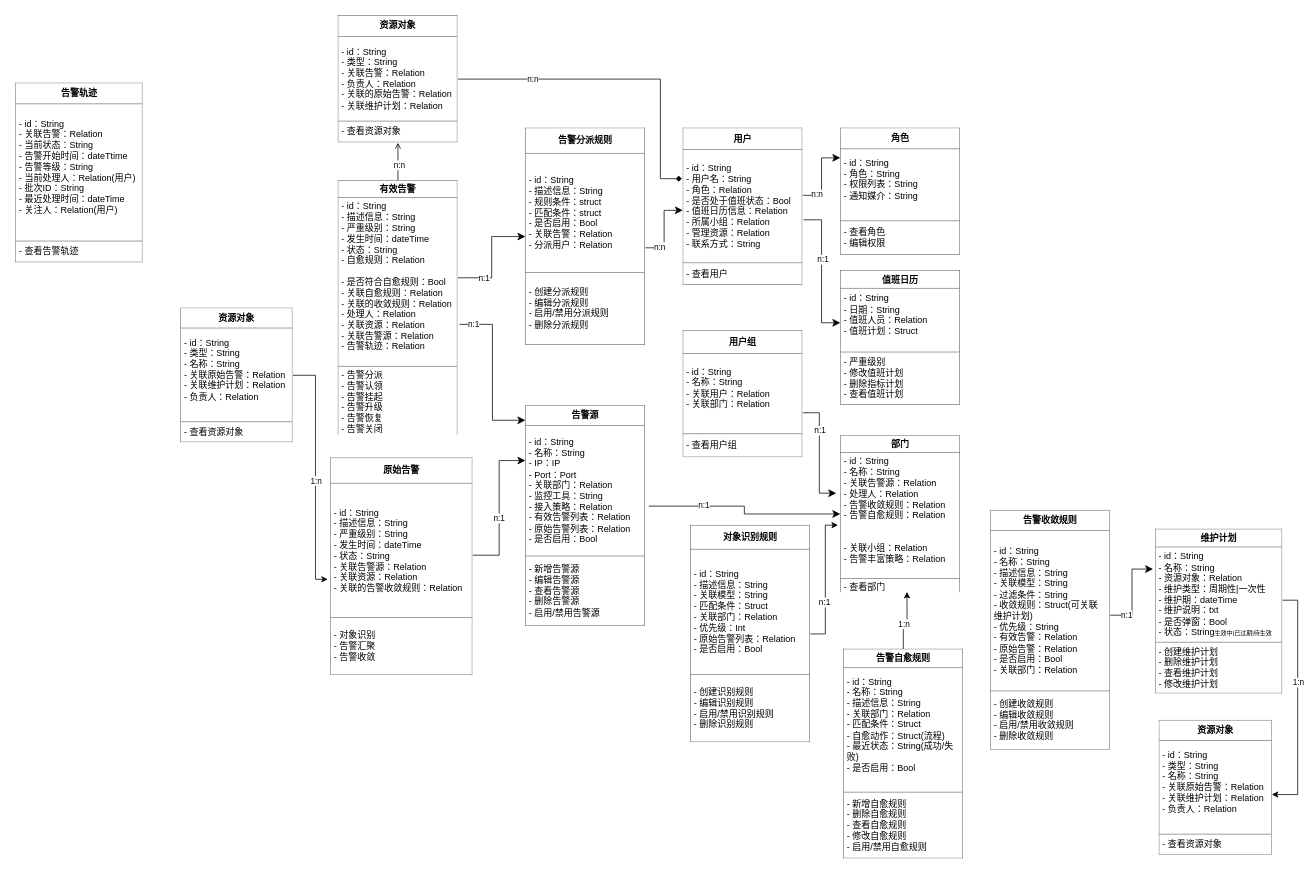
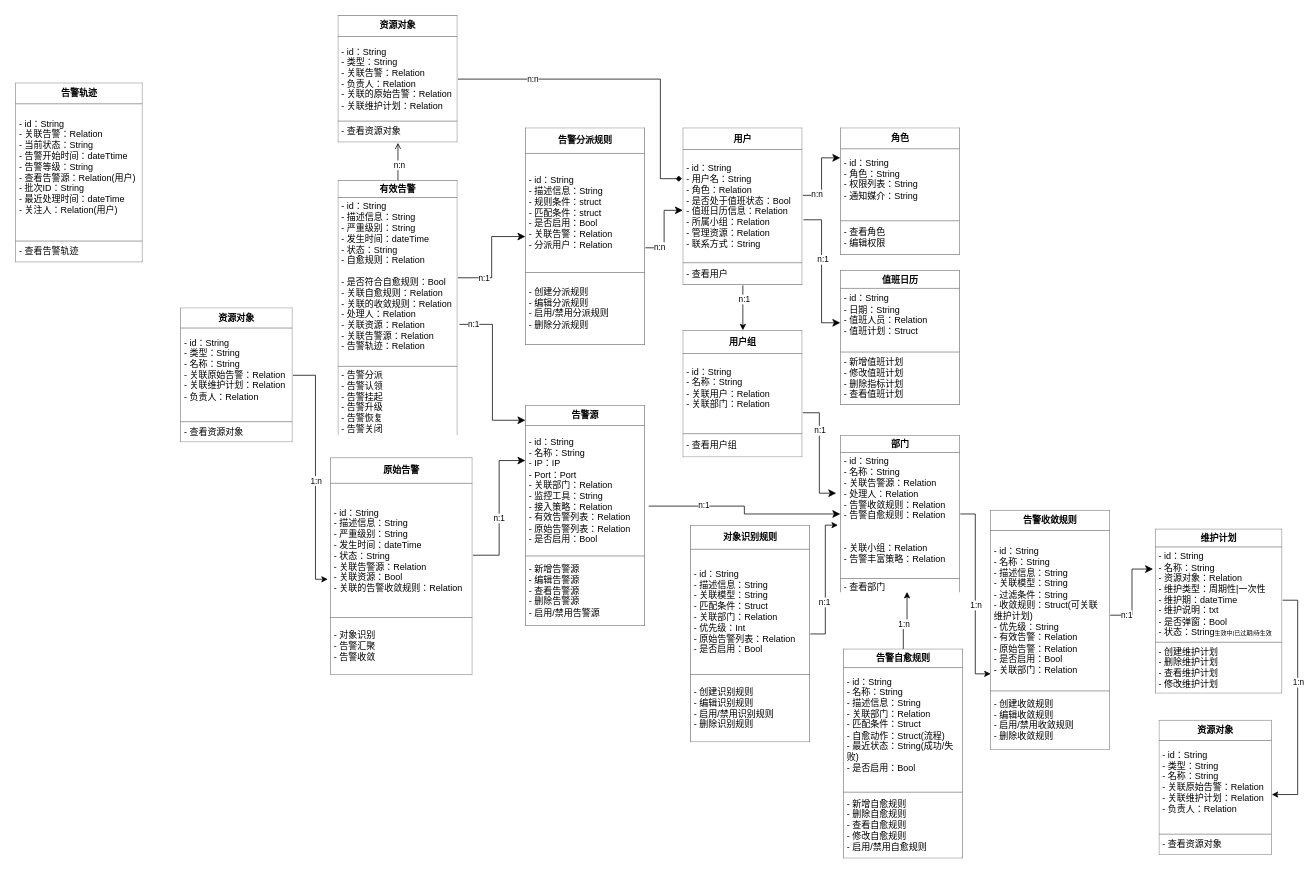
node "告警轨迹 - id：String - 关联告警：Relation - 当前状态：String - 告警开始时间：dateTtime - 告警等级：String - 当前处理人：Relation(用户) - 批次ID：String - 最近处理时间：dateTime - 关注人：Relation(用户) - 查看告警轨迹": label "告警轨迹 - id：String - 关联告警：Relation - 当前状态：String - 告警开始时间：dateTtime - 告警等级：String - 当前处理人：Relation(用户) - 批次ID：String - 最近处理时间：dateTime - 关注人：Relation(用户) - 查看告警轨迹" -> "告警轨迹 - id：String - 关联告警：Relation - 当前状态：String - 告警开始时间：dateTtime - 告警等级：String - 查看告警源：Relation(用户) - 批次ID：String - 最近处理时间：dateTime - 关注人：Relation(用户) - 查看告警轨迹"
edge "用户 - id：String - 用户名：String - 角色：Relation - 是否处于值班状态：Bool - 值班日历信息：Relation - 所属小组：Relation - 管理资源：Relation - 联系方式：String - 查看用户" -> "用户组 - id：String - 名称：String - 关联用户：Relation - 关联部门：Relation - 查看用户组": added, label "n:1"
node "值班日历 - id：String - 日期：String - 值班人员：Relation - 值班计划：Struct - 严重级别 - 修改值班计划 - 删除指标计划 - 查看值班计划": label "值班日历 - id：String - 日期：String - 值班人员：Relation - 值班计划：Struct - 严重级别 - 修改值班计划 - 删除指标计划 - 查看值班计划" -> "值班日历 - id：String - 日期：String - 值班人员：Relation - 值班计划：Struct - 新增值班计划 - 修改值班计划 - 删除指标计划 - 查看值班计划"
node "原始告警 - id：String - 描述信息：String - 严重级别：String - 发生时间：dateTime - 状态：String - 关联告警源：Relation - 关联资源：Relation - 关联的告警收敛规则：Relation - 对象识别 - 告警汇聚 - 告警收敛": label "原始告警 - id：String - 描述信息：String - 严重级别：String - 发生时间：dateTime - 状态：String - 关联告警源：Relation - 关联资源：Relation - 关联的告警收敛规则：Relation - 对象识别 - 告警汇聚 - 告警收敛" -> "原始告警 - id：String - 描述信息：String - 严重级别：String - 发生时间：dateTime - 状态：String - 关联告警源：Relation - 关联资源：Bool - 关联的告警收敛规则：Relation - 对象识别 - 告警汇聚 - 告警收敛"
edge "部门 - id：String - 名称：String - 关联告警源：Relation - 处理人：Relation - 告警收敛规则：Relation - 告警自愈规则：Relation - 关联小组：Relation - 告警丰富策略：Relation - 查看部门" -> "告警收敛规则 - id：String - 名称：String - 描述信息：String - 关联模型：String - 过滤条件：String - 收敛规则：Struct(可关联维护计划) - 优先级：String - 有效告警：Relation - 原始告警：Relation - 是否启用：Bool - 关联部门：Relation - 创建收敛规则 - 编辑收敛规则 - 启用/禁用收敛规则 - 删除收敛规则": added, label "1:n"
